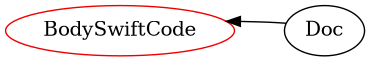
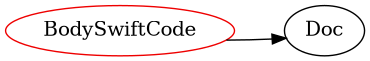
edge "Doc" -> "BodySwiftCode": reversed
